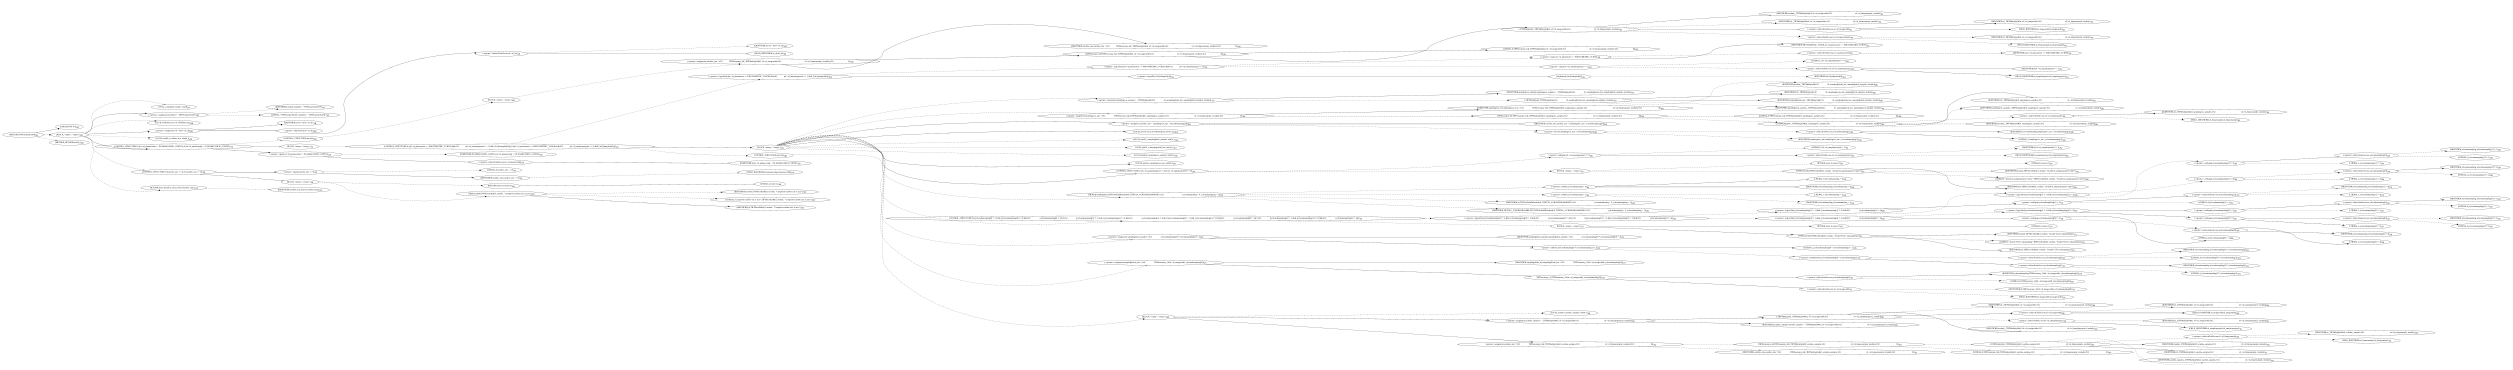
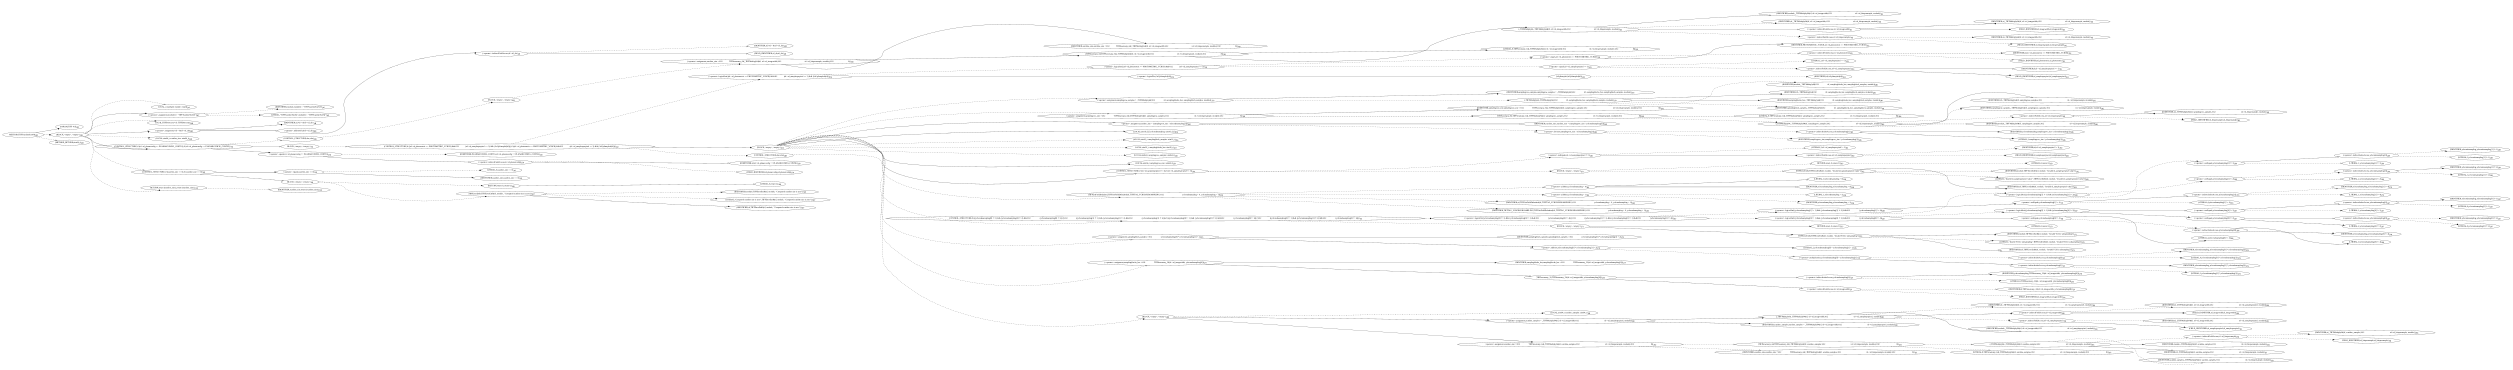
node "(FIELD_IDENTIFIER,td_photometric,td_photometric)": added
edge "(IDENTIFIER,scanline_size,scanline_size == 0)" -> "(FIELD_IDENTIFIER,td_planarconfig,td_planarconfig)": now "(<operator>.indirectFieldAccess,td->td_planarconfig)" -> "(FIELD_IDENTIFIER,td_planarconfig,td_planarconfig)"
